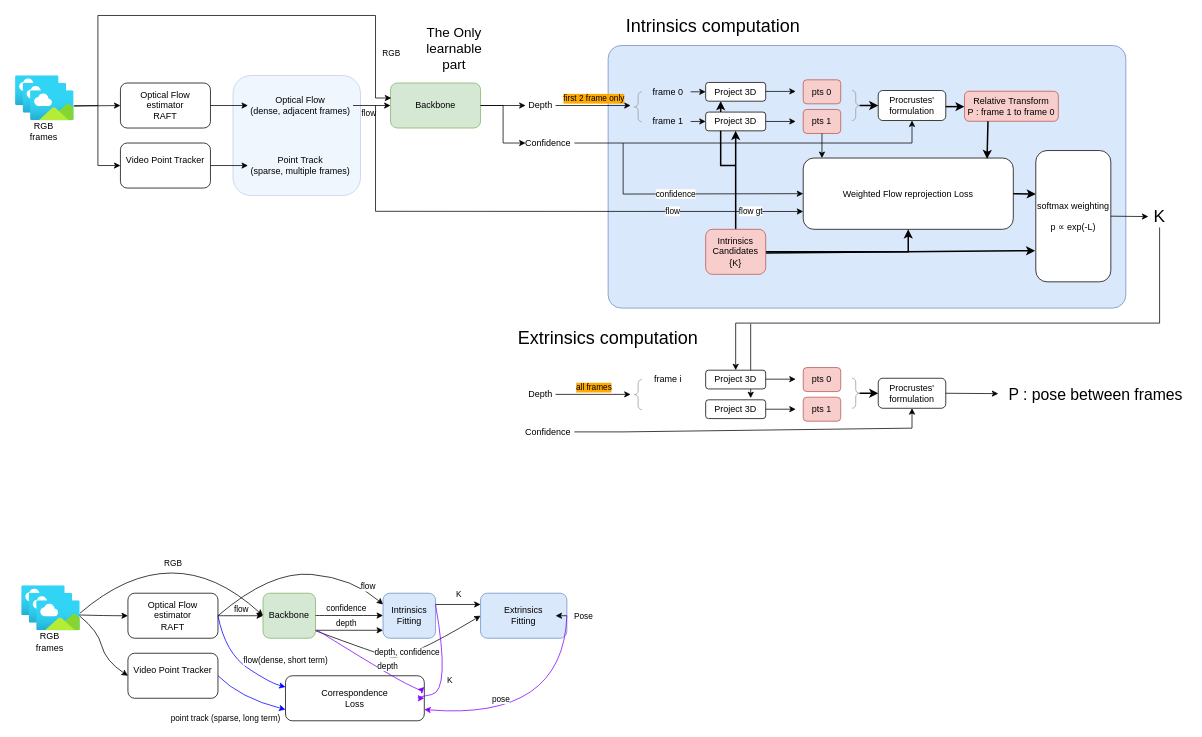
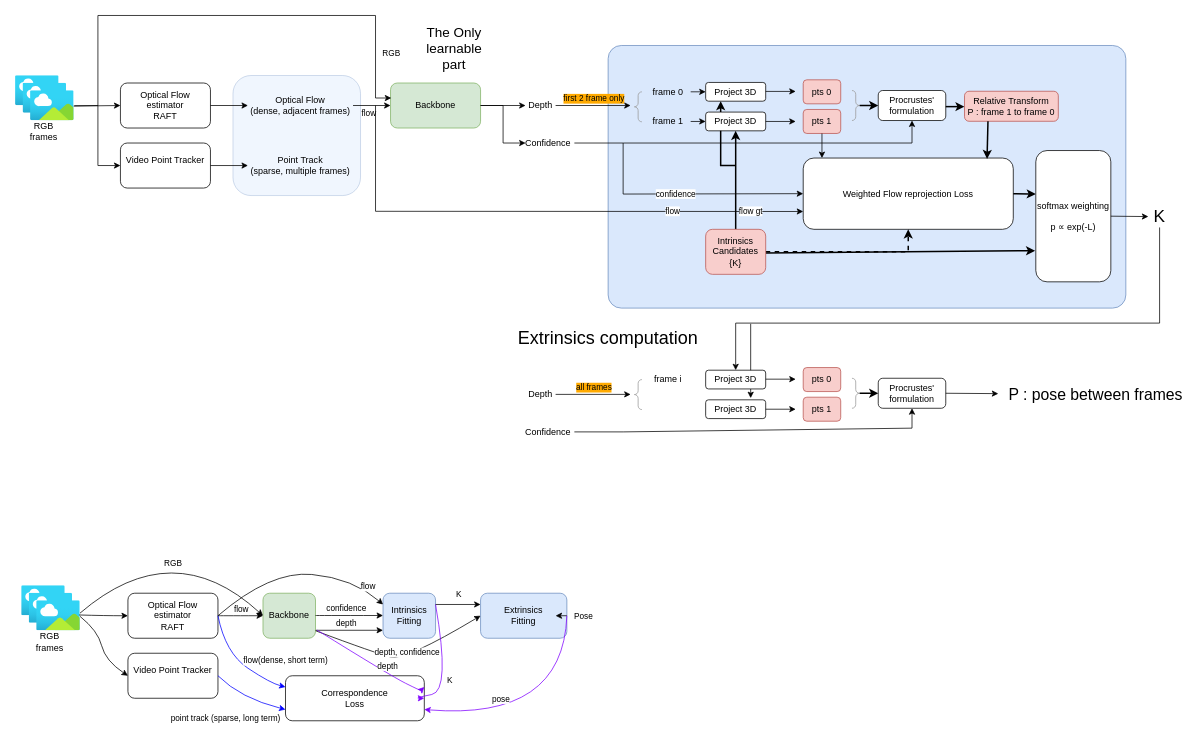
node "Intrinsics computation": removed
edge "Intrinsics Candidates {K}" -> "Weighted Flow reprojection Loss": style solid -> dashed
